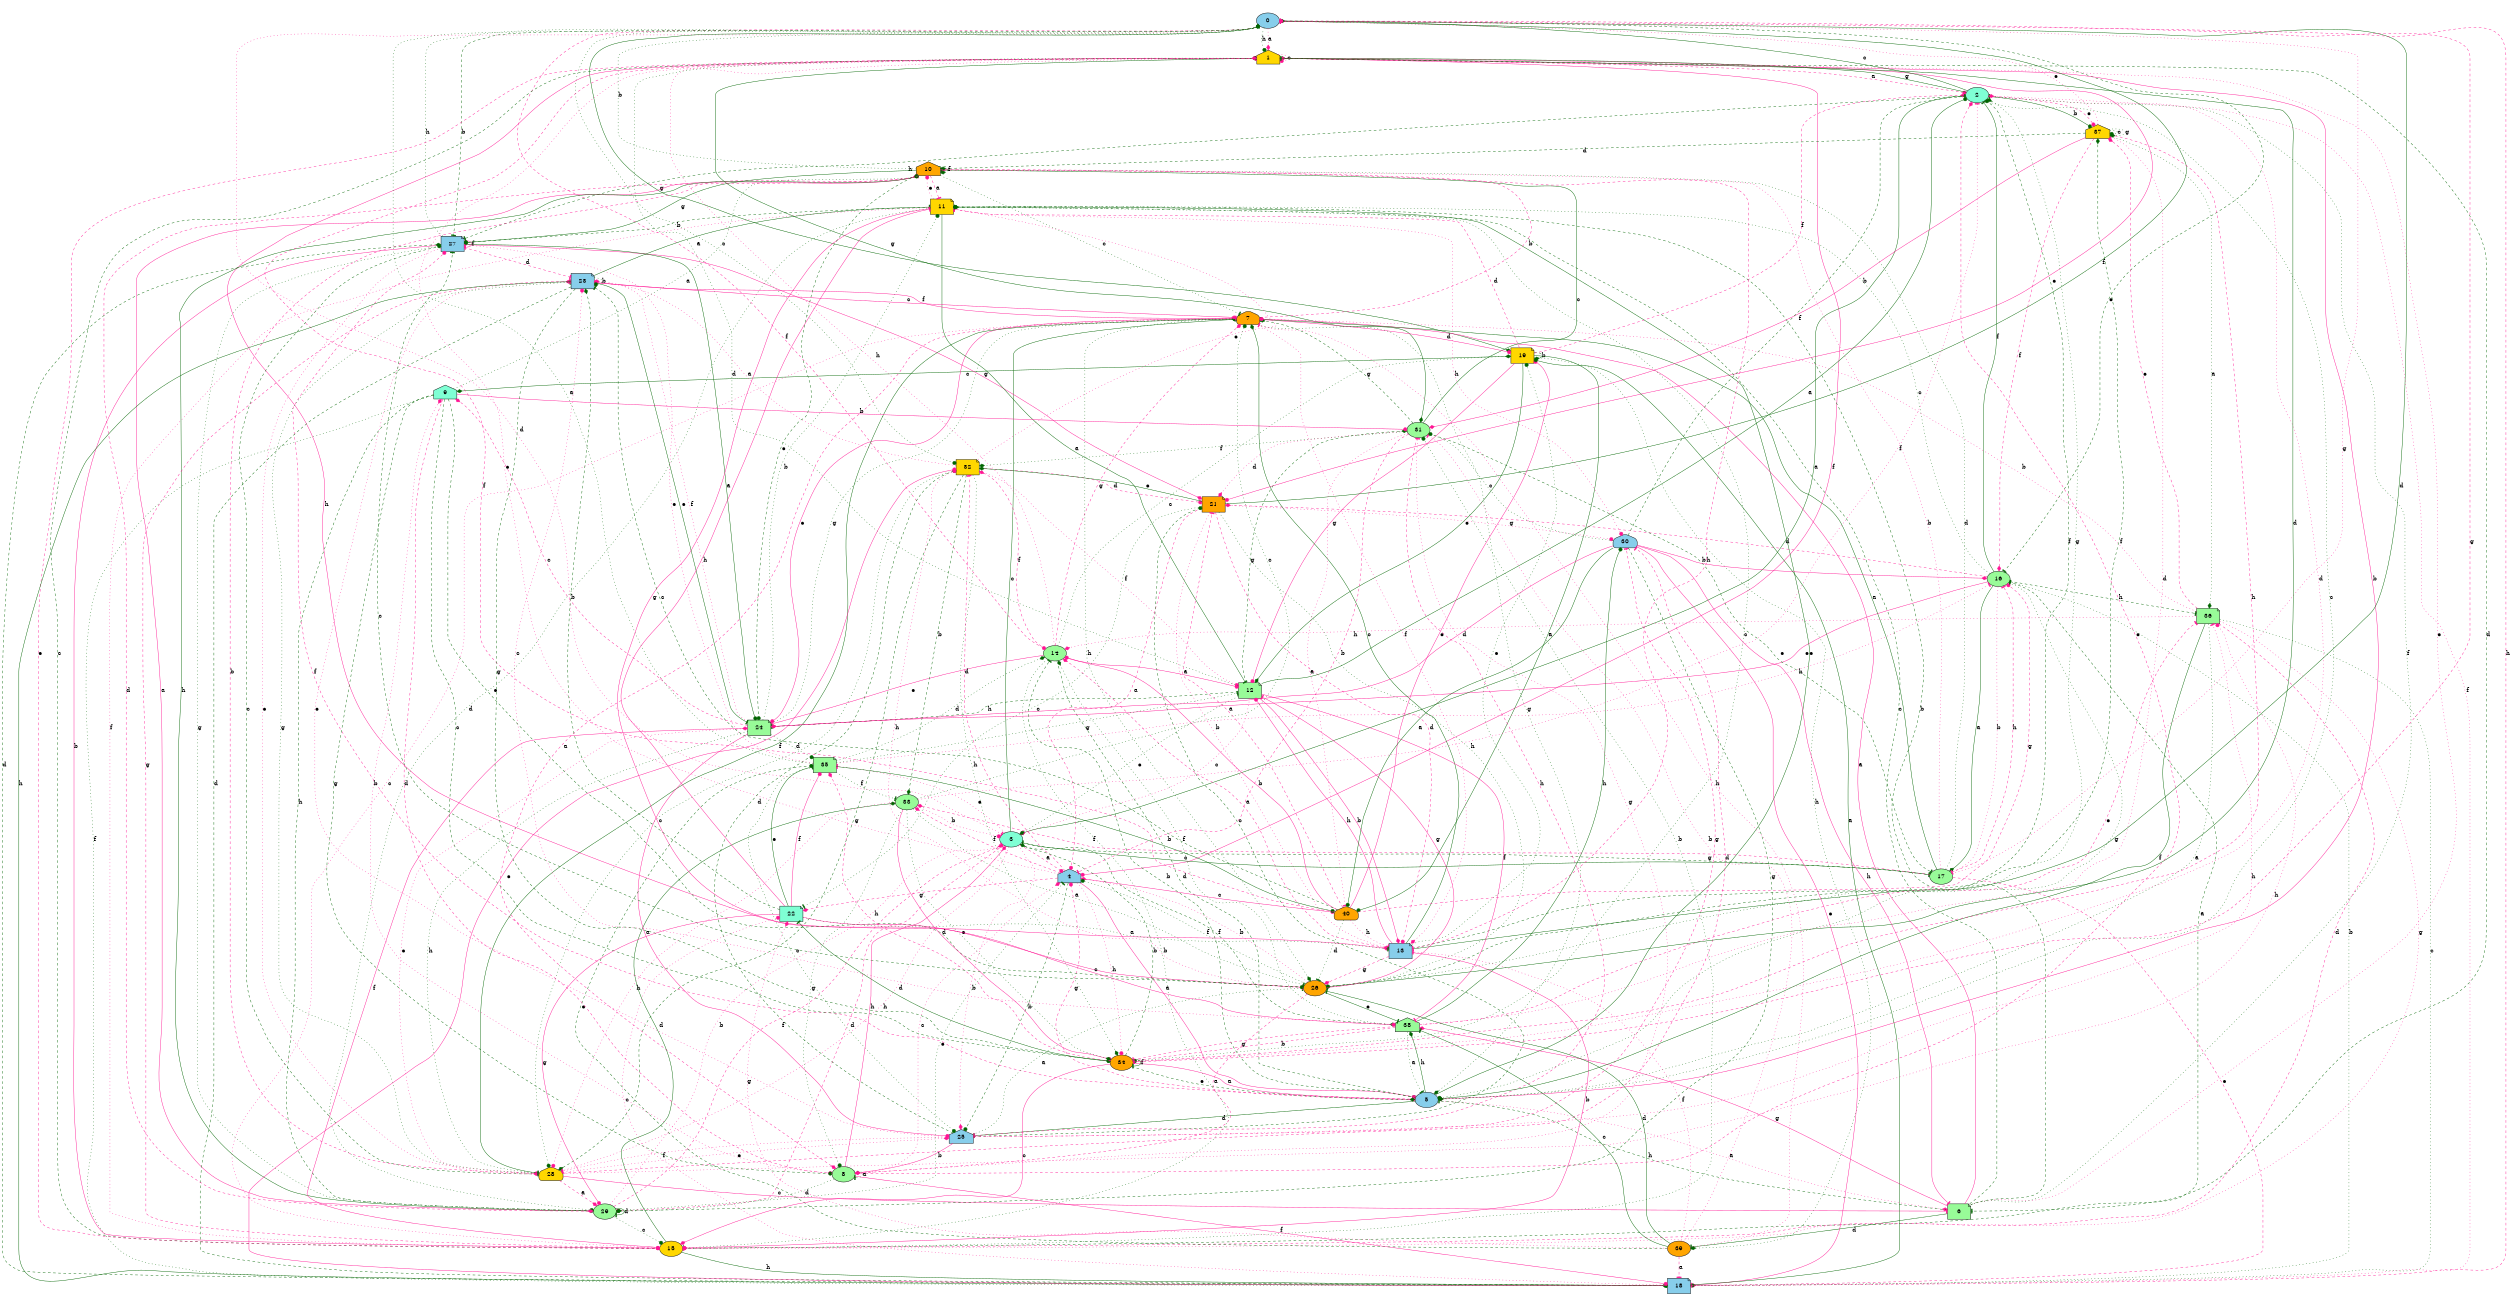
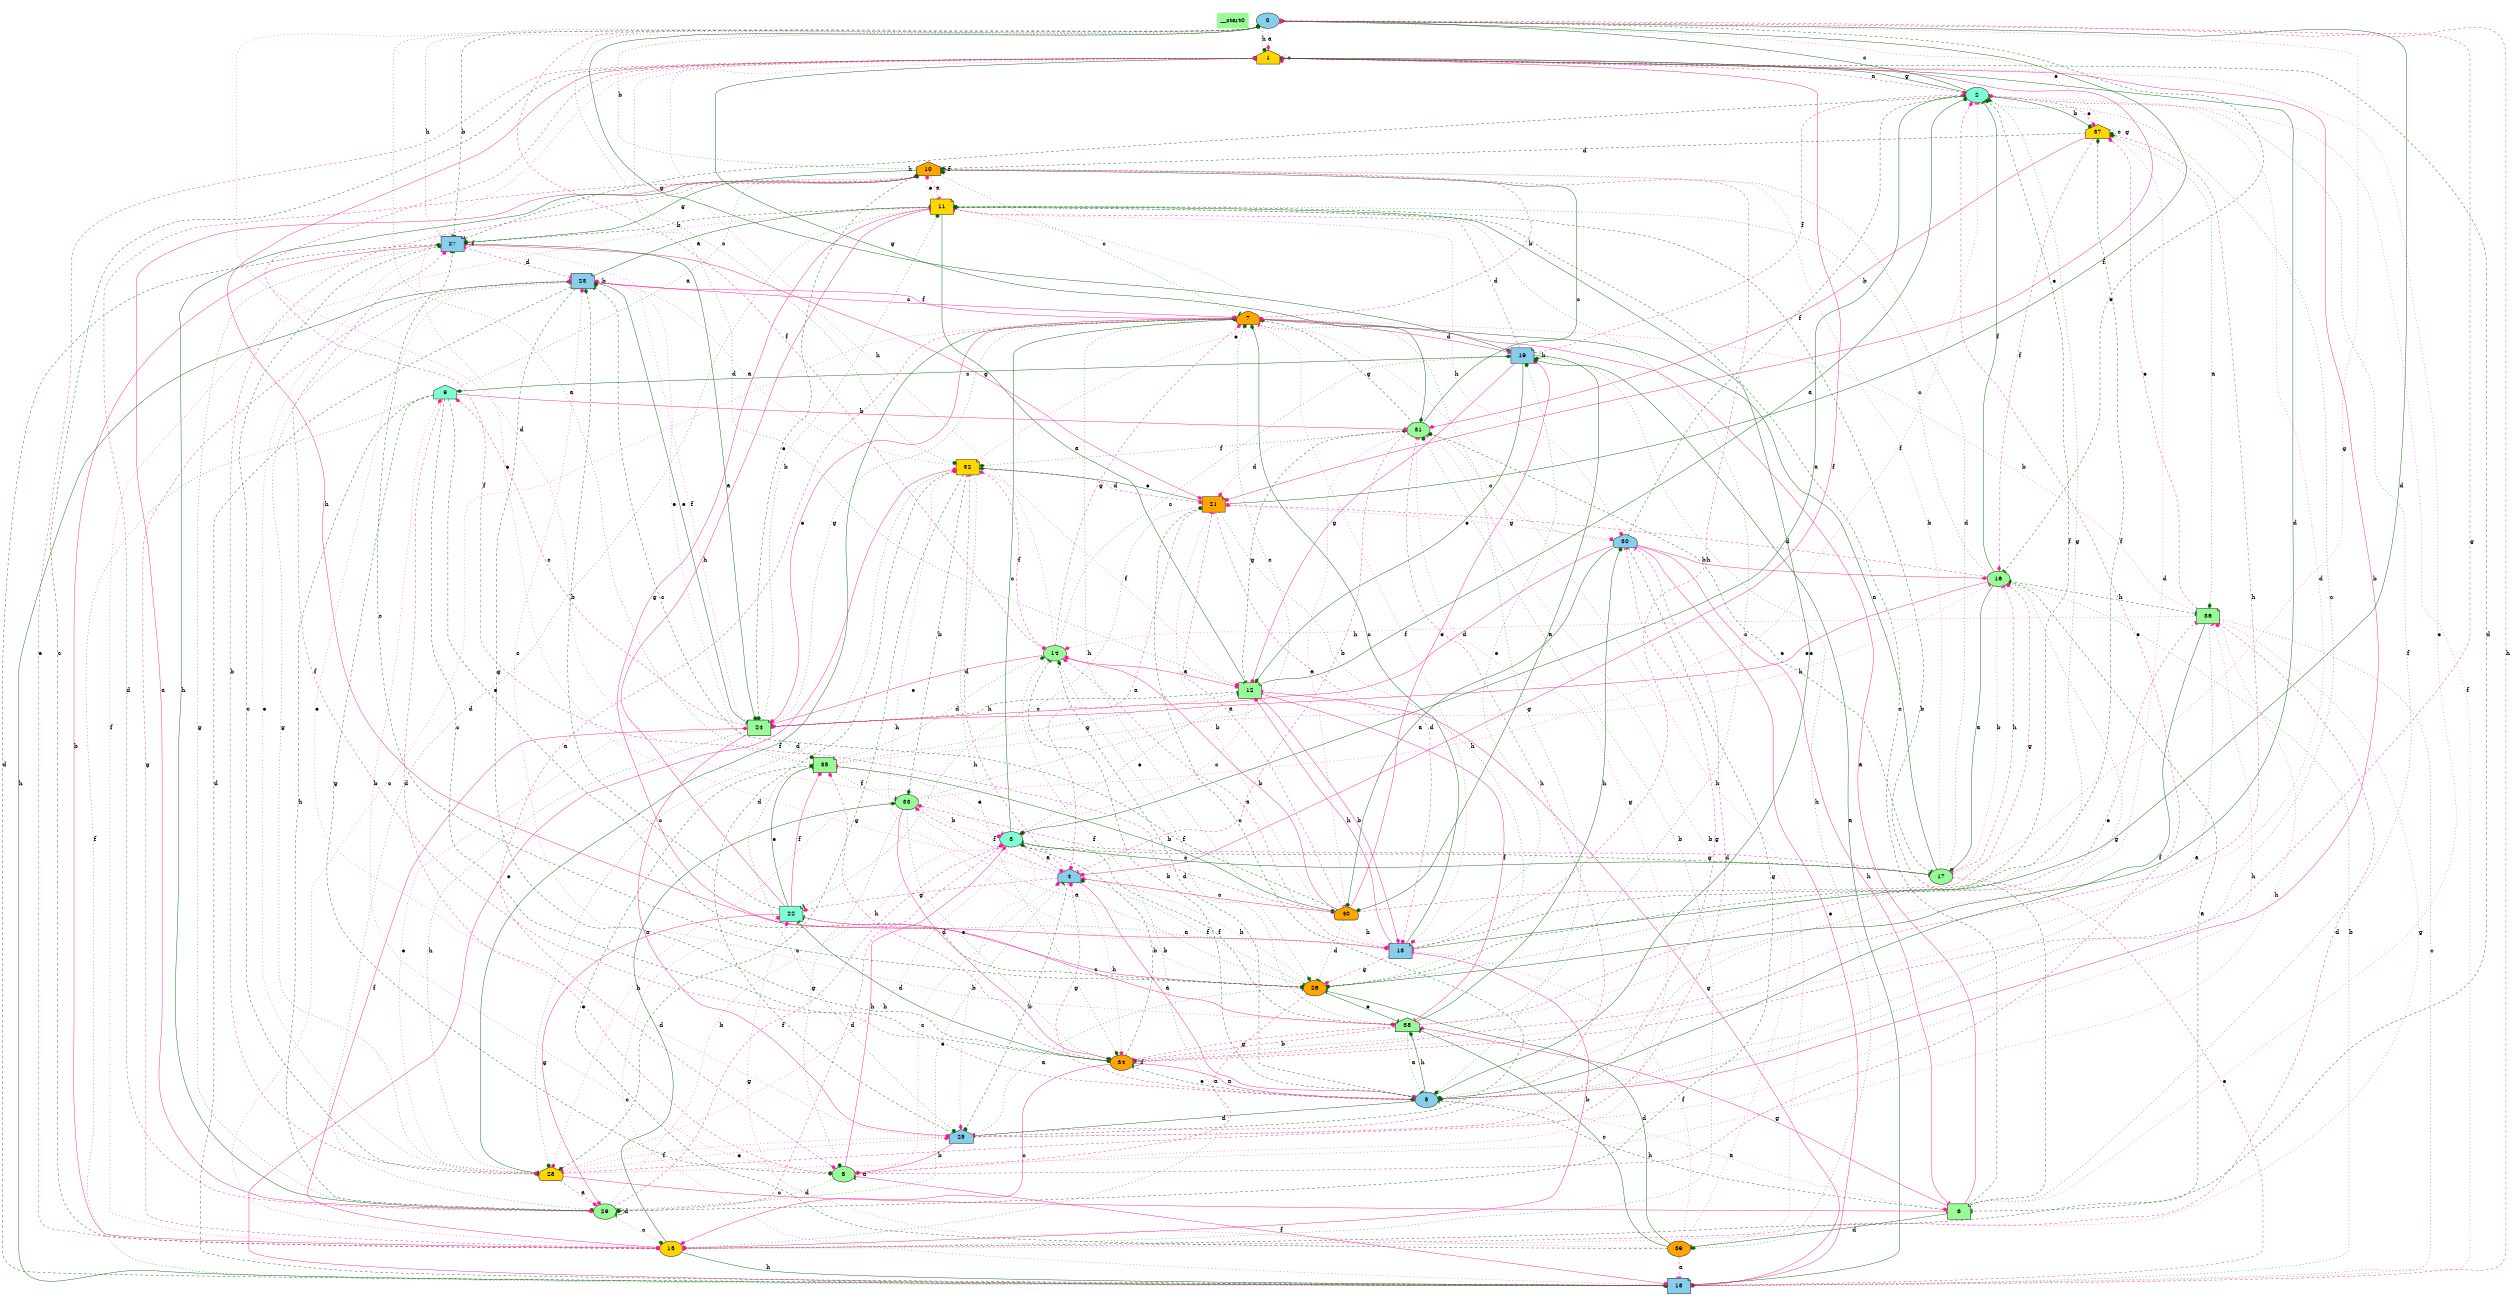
node "__start0": added
node "19": fillcolor gold -> skyblue
edge "26" -> "12": now "18" -> "12"
edge "22" -> "13": reversed
